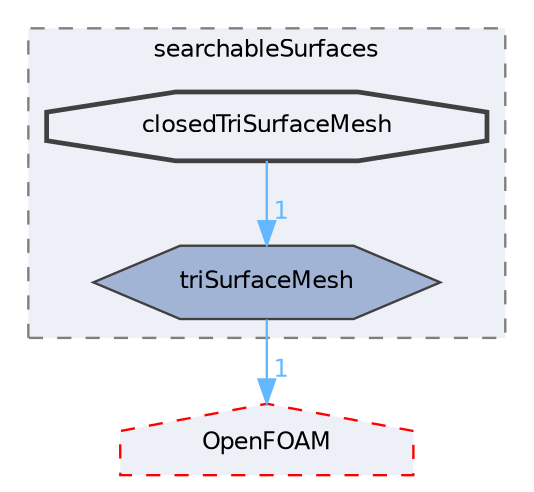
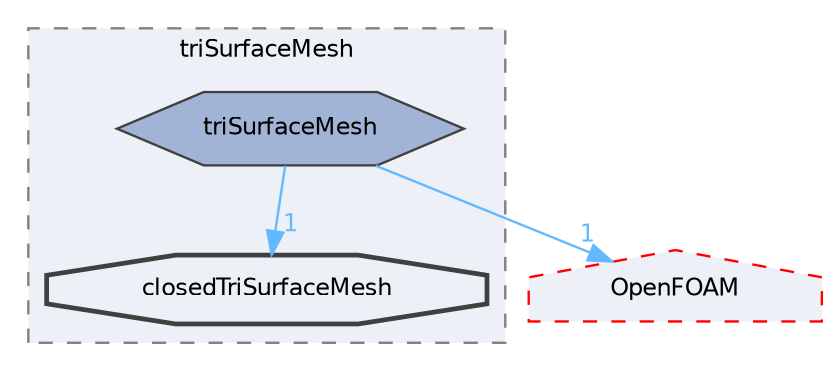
cluster "searchableSurfaces": label "searchableSurfaces" -> "triSurfaceMesh"
edge "closedTriSurfaceMesh" -> "triSurfaceMesh": reversed
